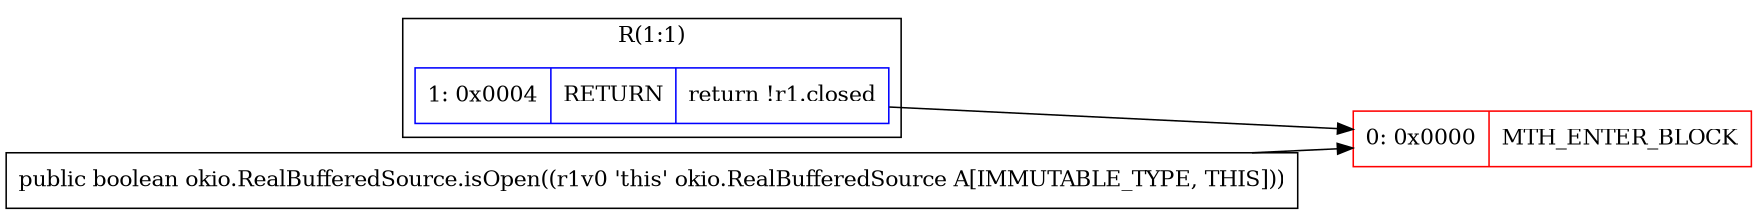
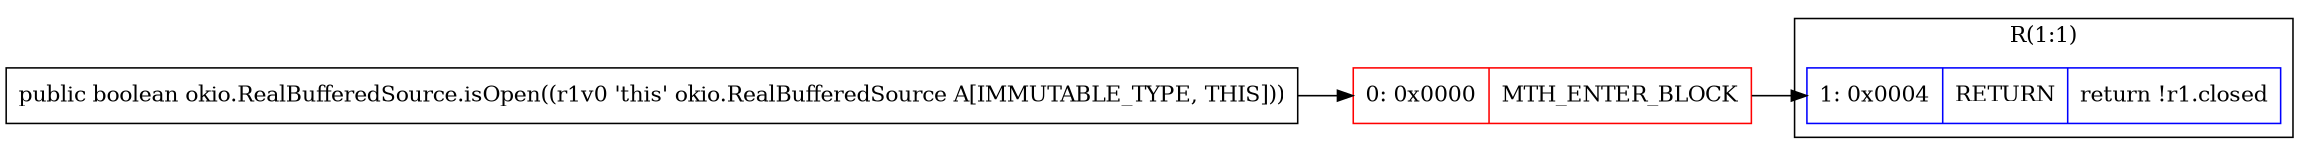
edge "1: 0x0004" -> "0: 0x0000": reversed
